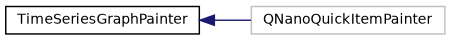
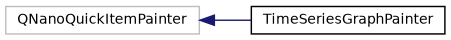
edge "QNanoQuickItemPainter" -> "TimeSeriesGraphPainter": reversed
